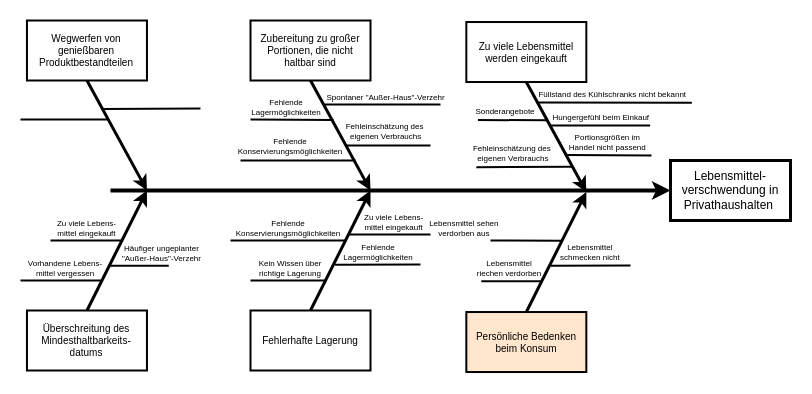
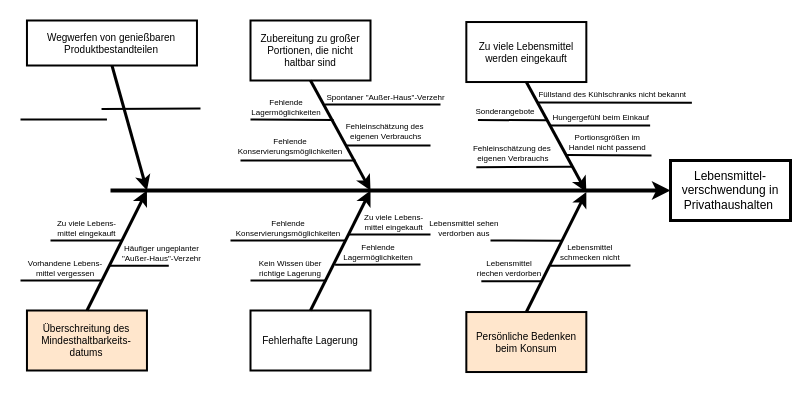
node "Wegwerfen von genießbaren Produktbestandteilen": size 120x60 -> 170x45
node "Überschreitung des Mindesthaltbarkeits-datums": fillcolor #ffffff -> #ffe6cc
